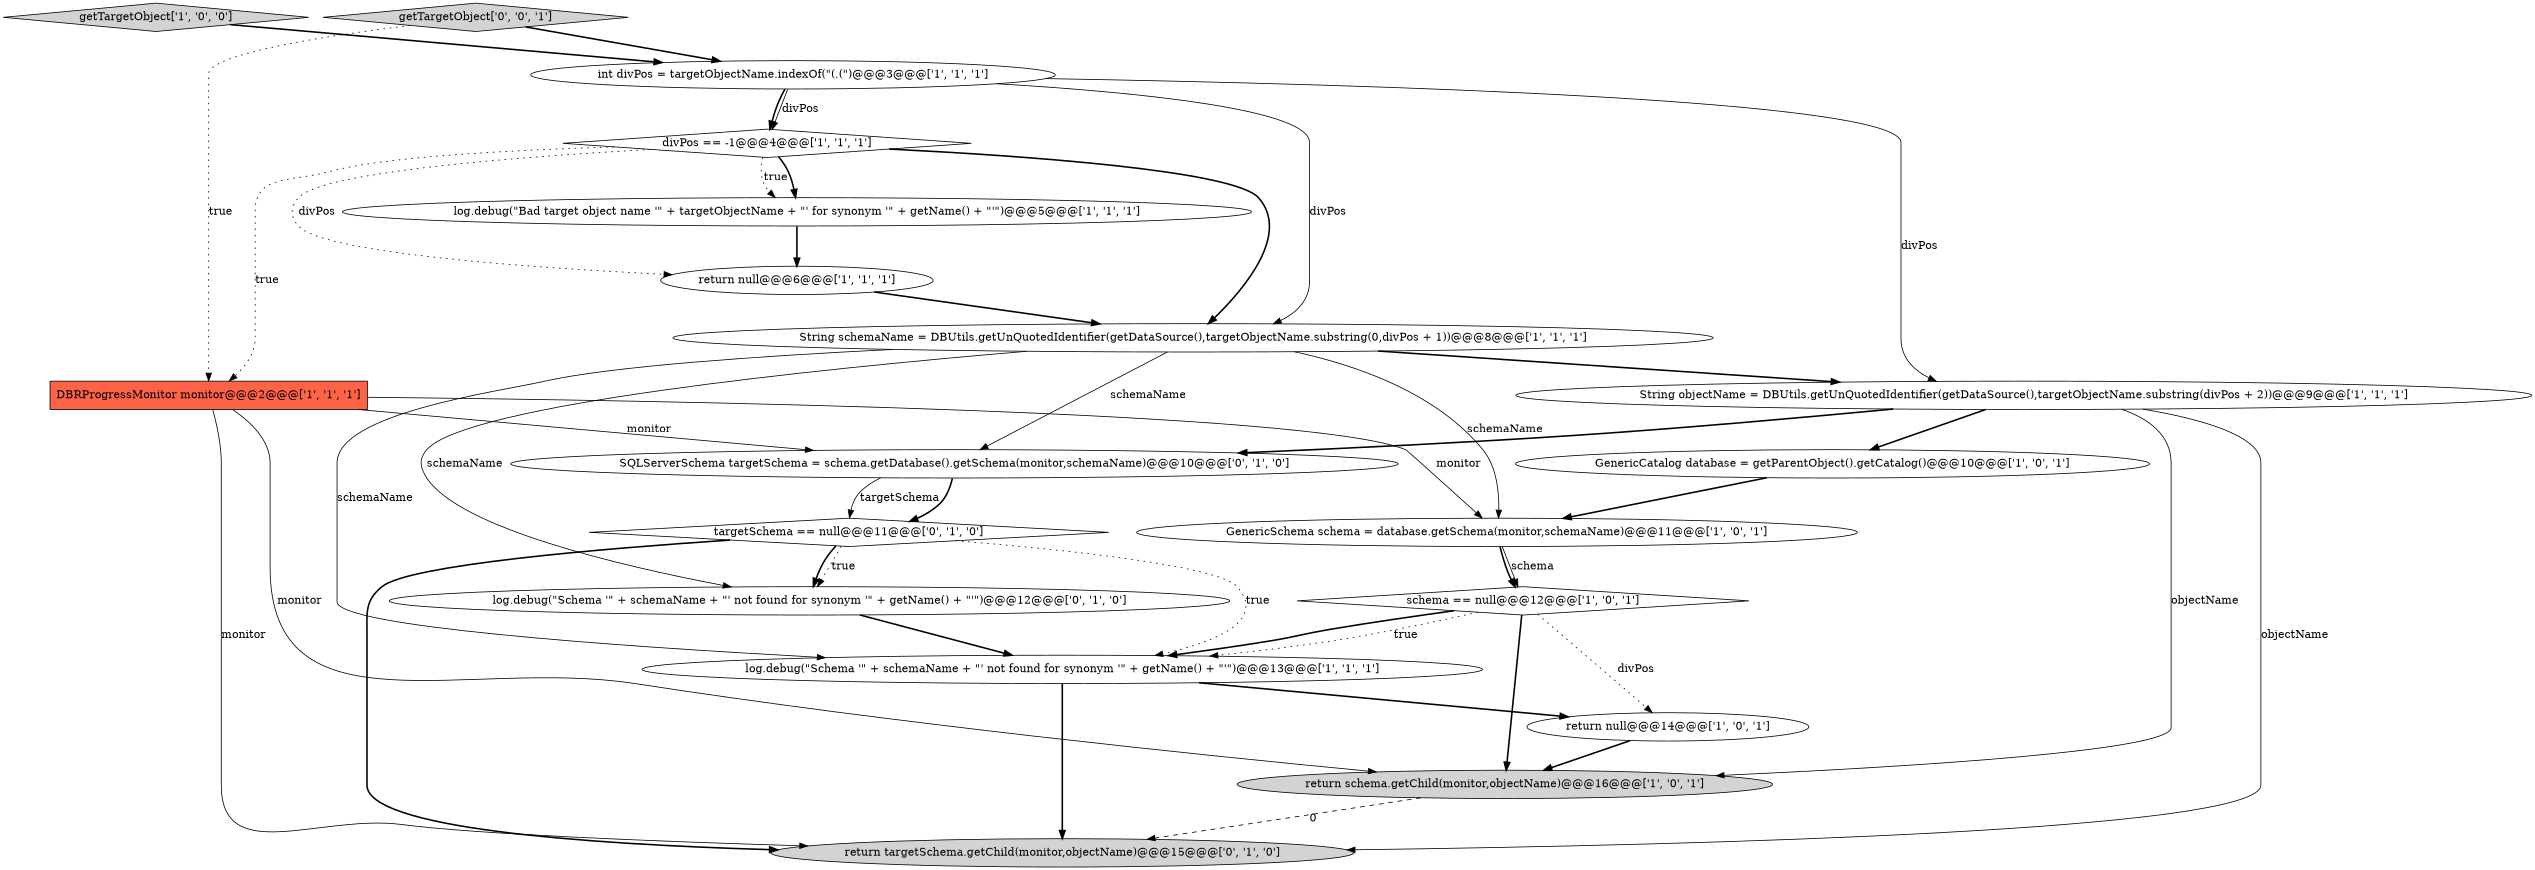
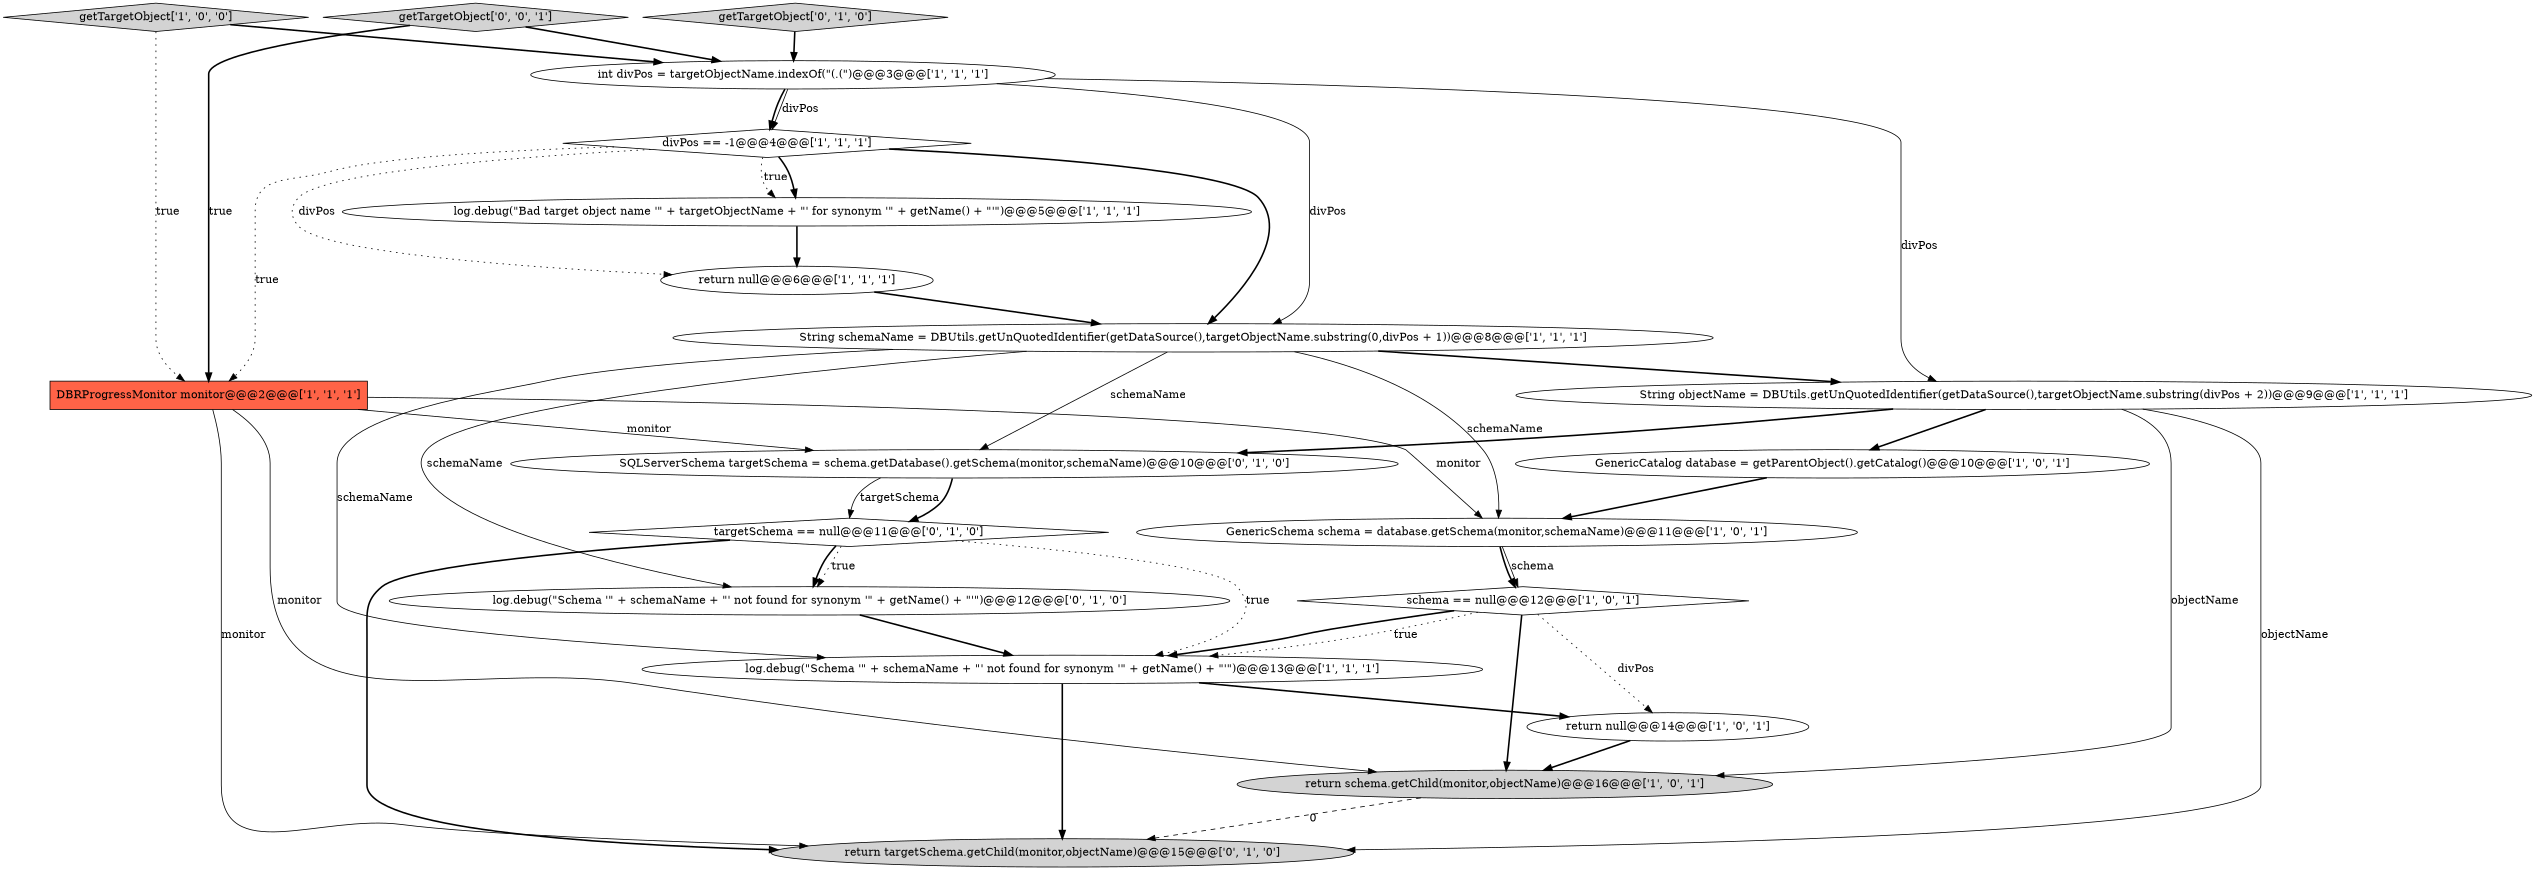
node "getTargetObject['0', '1', '0']": added
edge "getTargetObject['0', '0', '1']" -> "DBRProgressMonitor monitor@@@2@@@['1', '1', '1']": style dotted -> bold
edge "getTargetObject['1', '0', '0']" -> "DBRProgressMonitor monitor@@@2@@@['1', '1', '1']": added, label "true"
